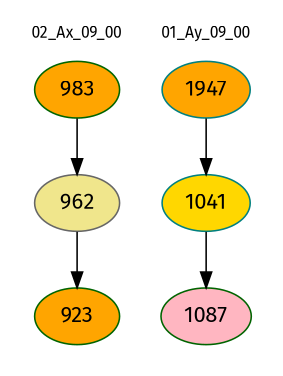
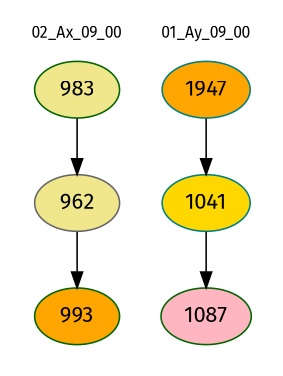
node "983": fillcolor orange -> khaki
node "923": label "923" -> "993"
